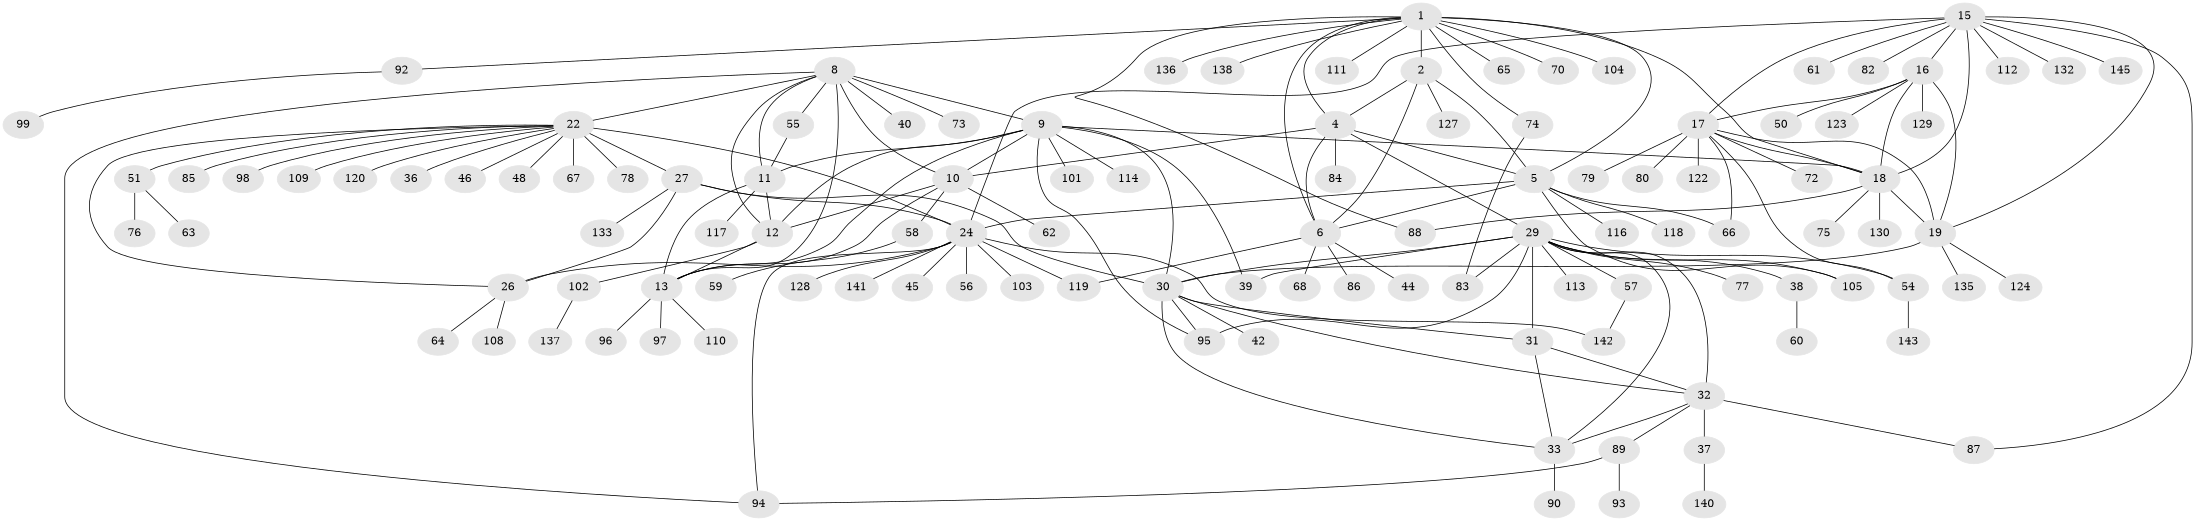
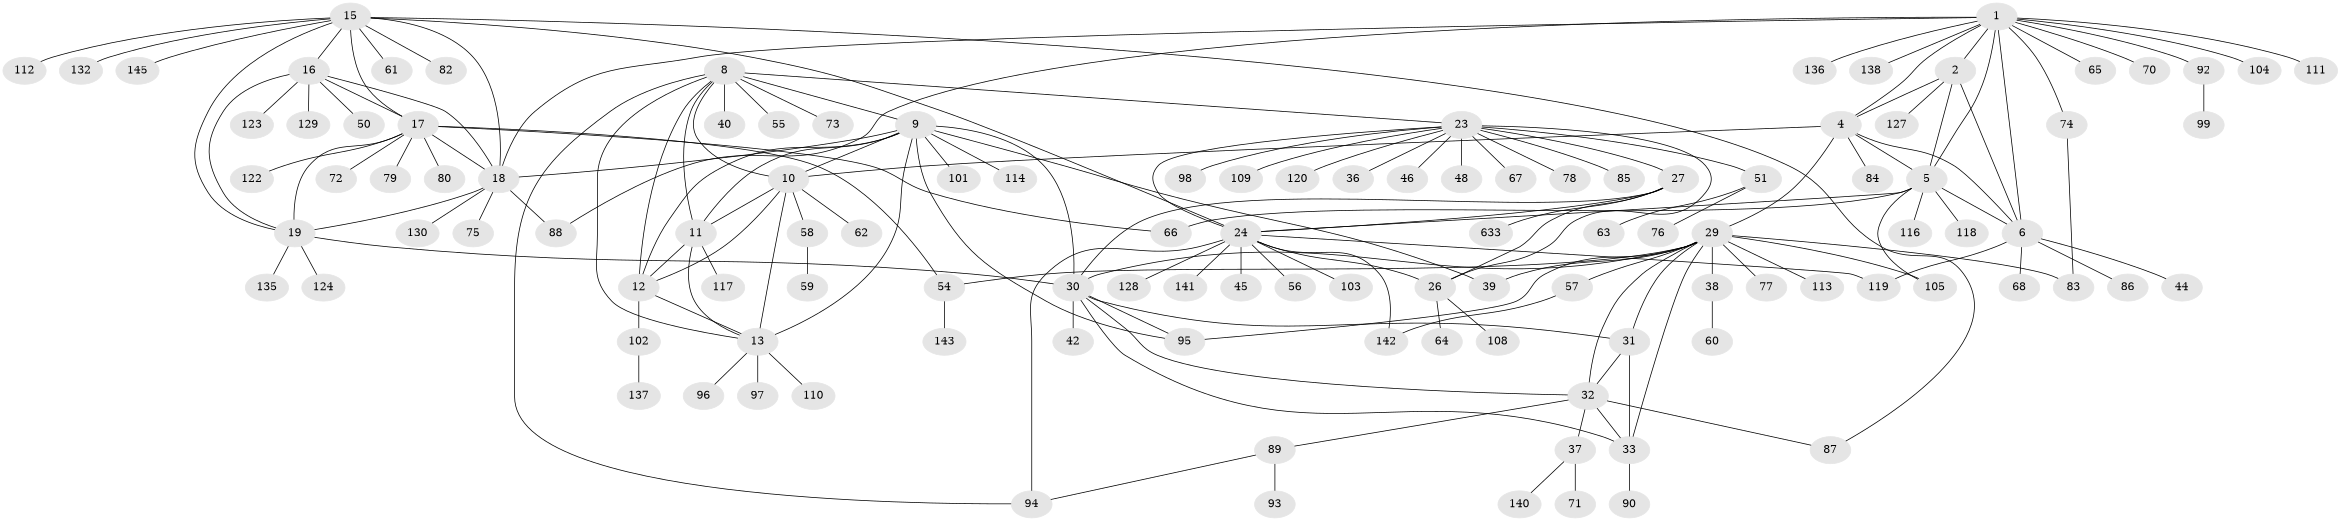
node "22": label "22" -> "23"
edge "55" -- "11": now "10" -- "11"
node "133": label "133" -> "633"
node "71": added
